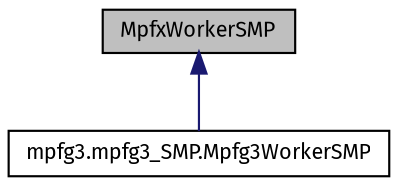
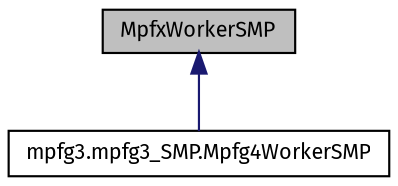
node "mpfg3.mpfg3_SMP.Mpfg3WorkerSMP": label "mpfg3.mpfg3_SMP.Mpfg3WorkerSMP" -> "mpfg3.mpfg3_SMP.Mpfg4WorkerSMP"
